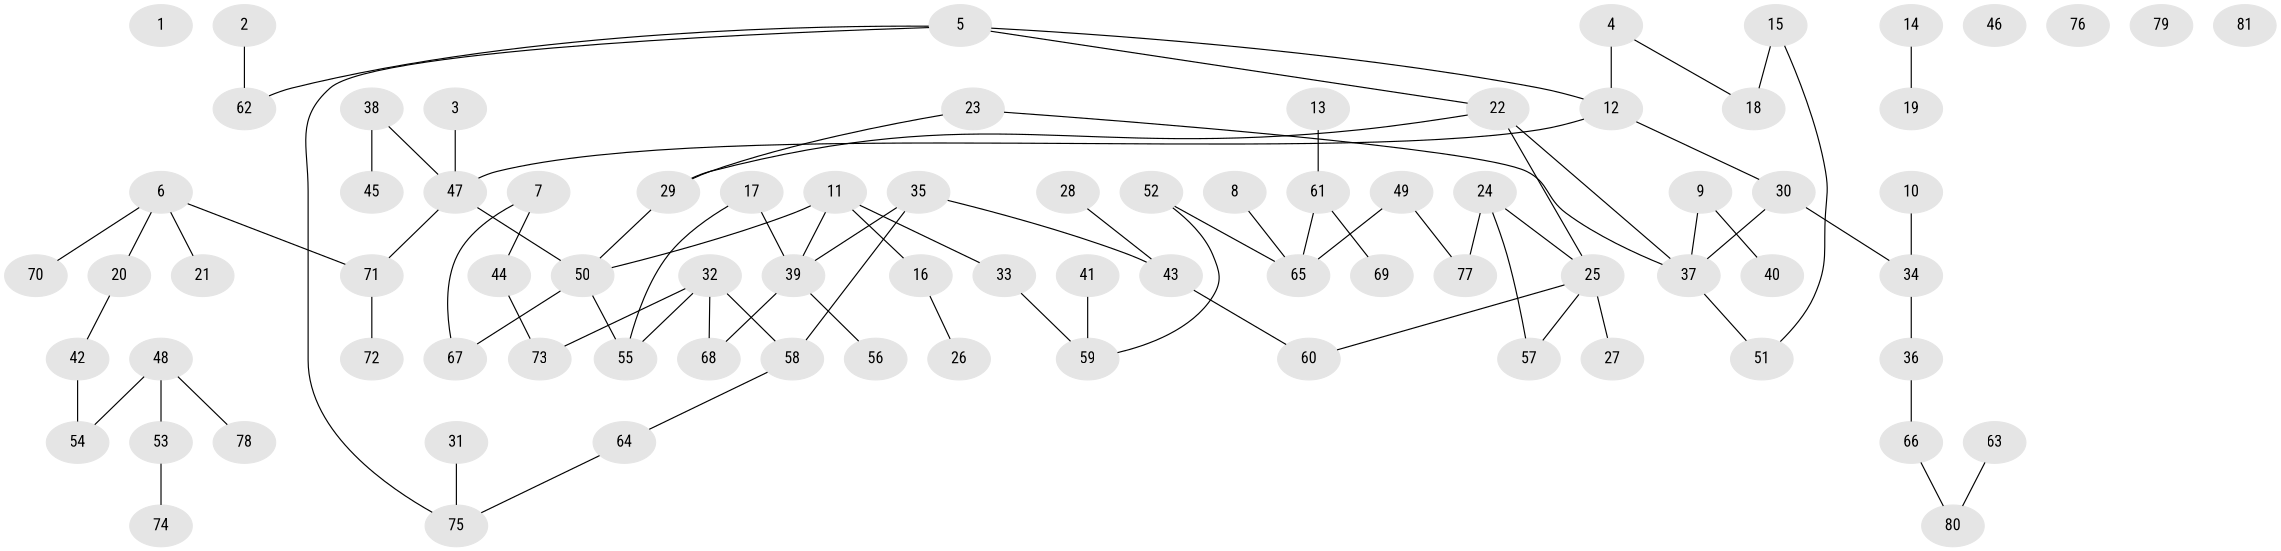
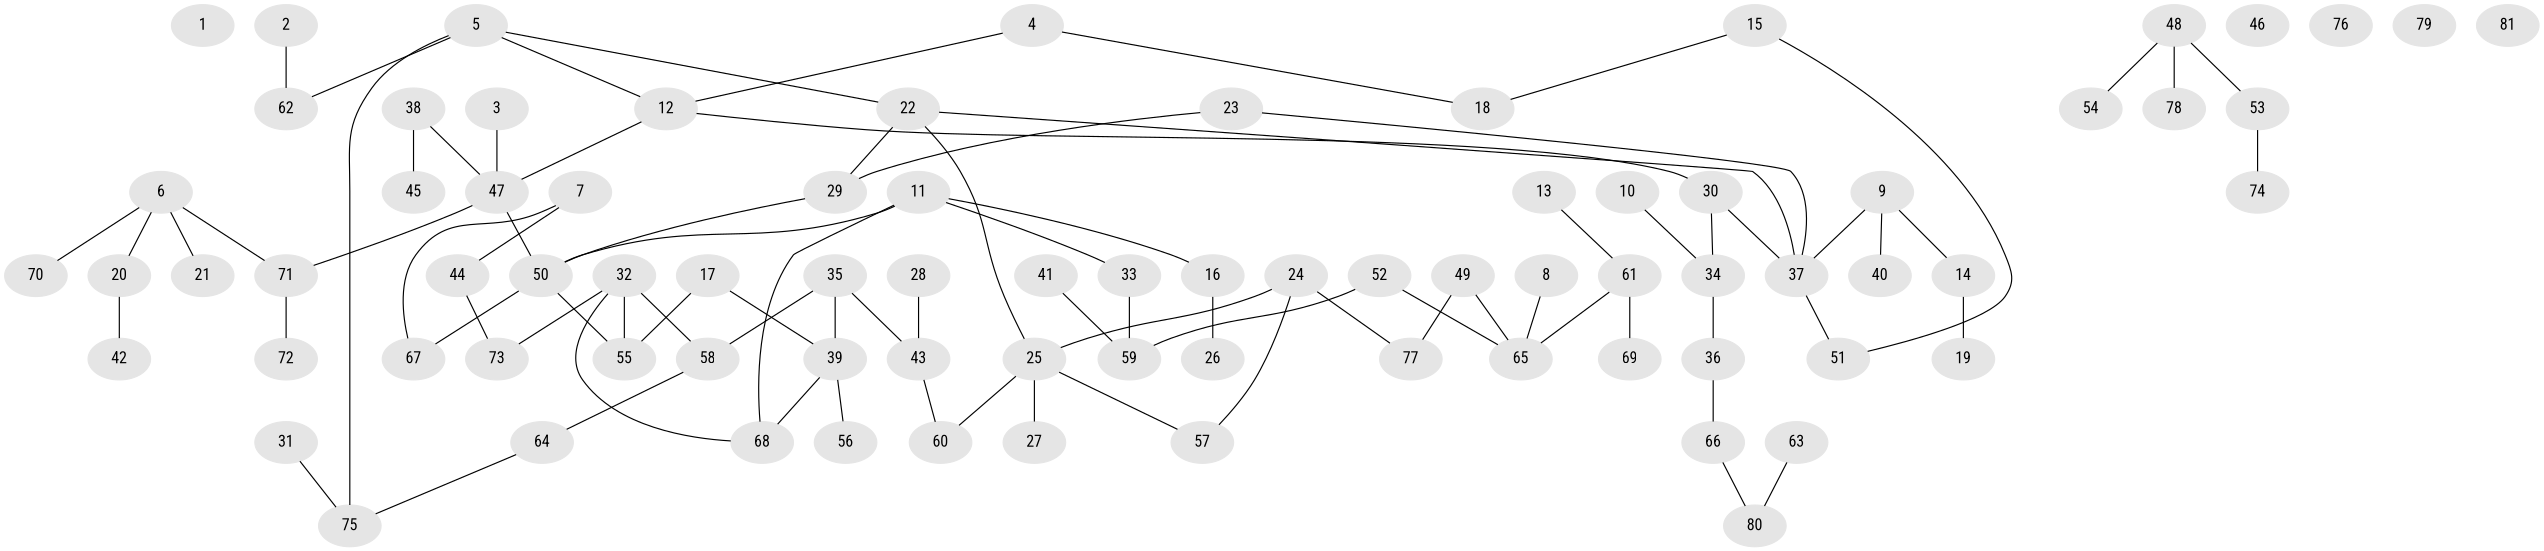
edge "11" -- "39": now "11" -- "68"
edge "9" -- "14": added
edge "42" -- "54": removed
